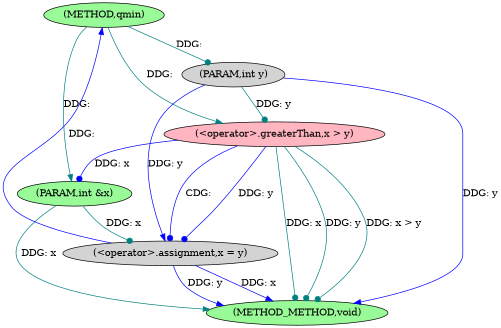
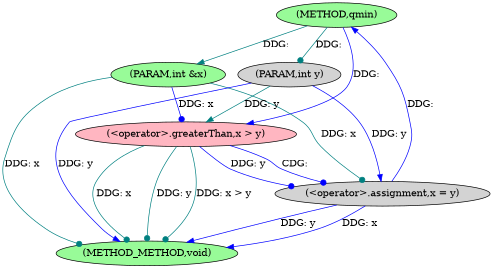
edge "(METHOD,qmin)" -> "(<operator>.greaterThan,x > y)": color teal -> blue
edge "(PARAM,int y)" -> "(<operator>.greaterThan,x > y)": arrowhead dot -> normal
edge "(<operator>.greaterThan,x > y)" -> "(PARAM,int &x)": reversed
edge "(PARAM,int &x)" -> "(METHOD_METHOD,void)": arrowhead normal -> dot
